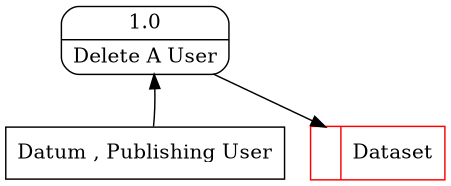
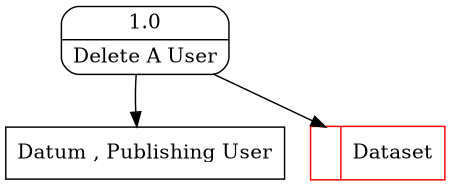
edge "Datum , Publishing User" -> "1.0": reversed
